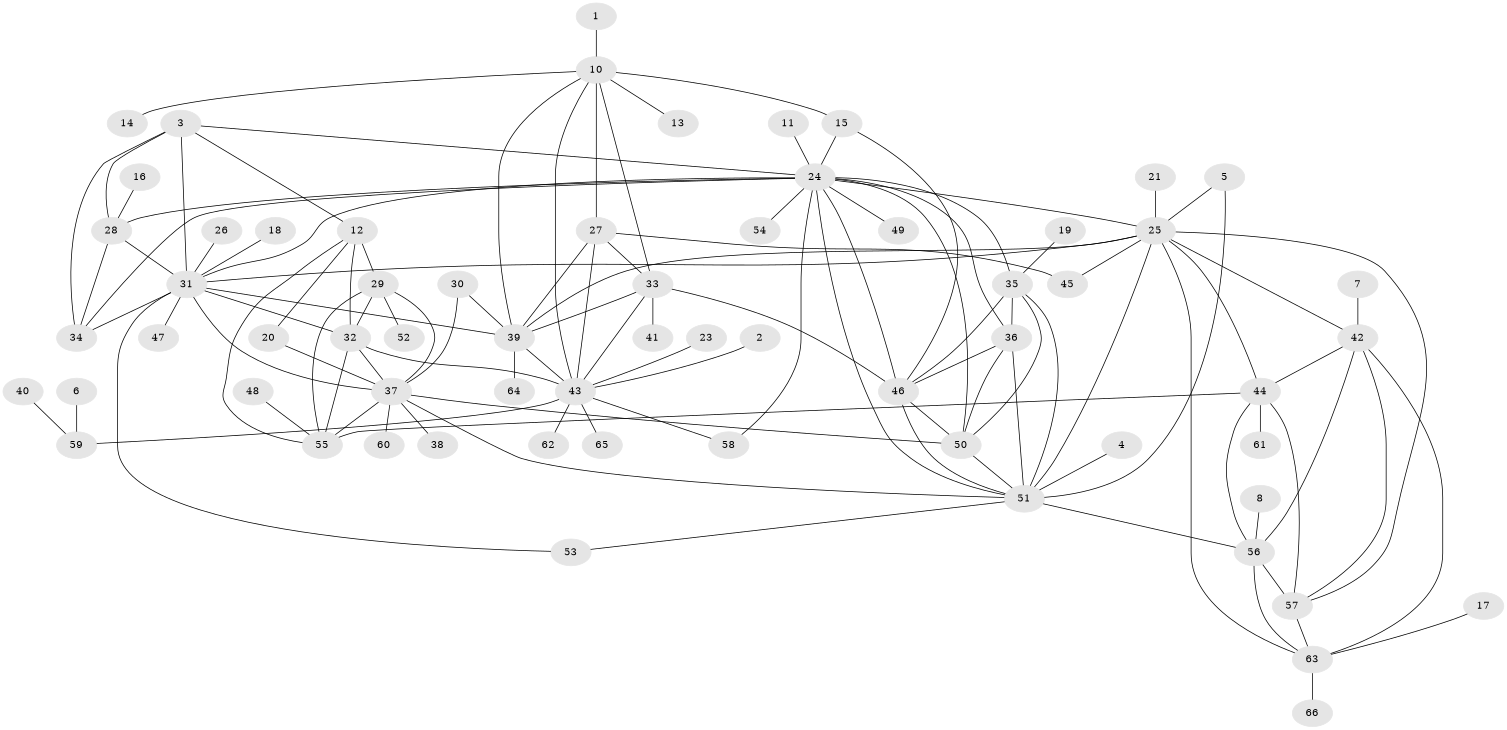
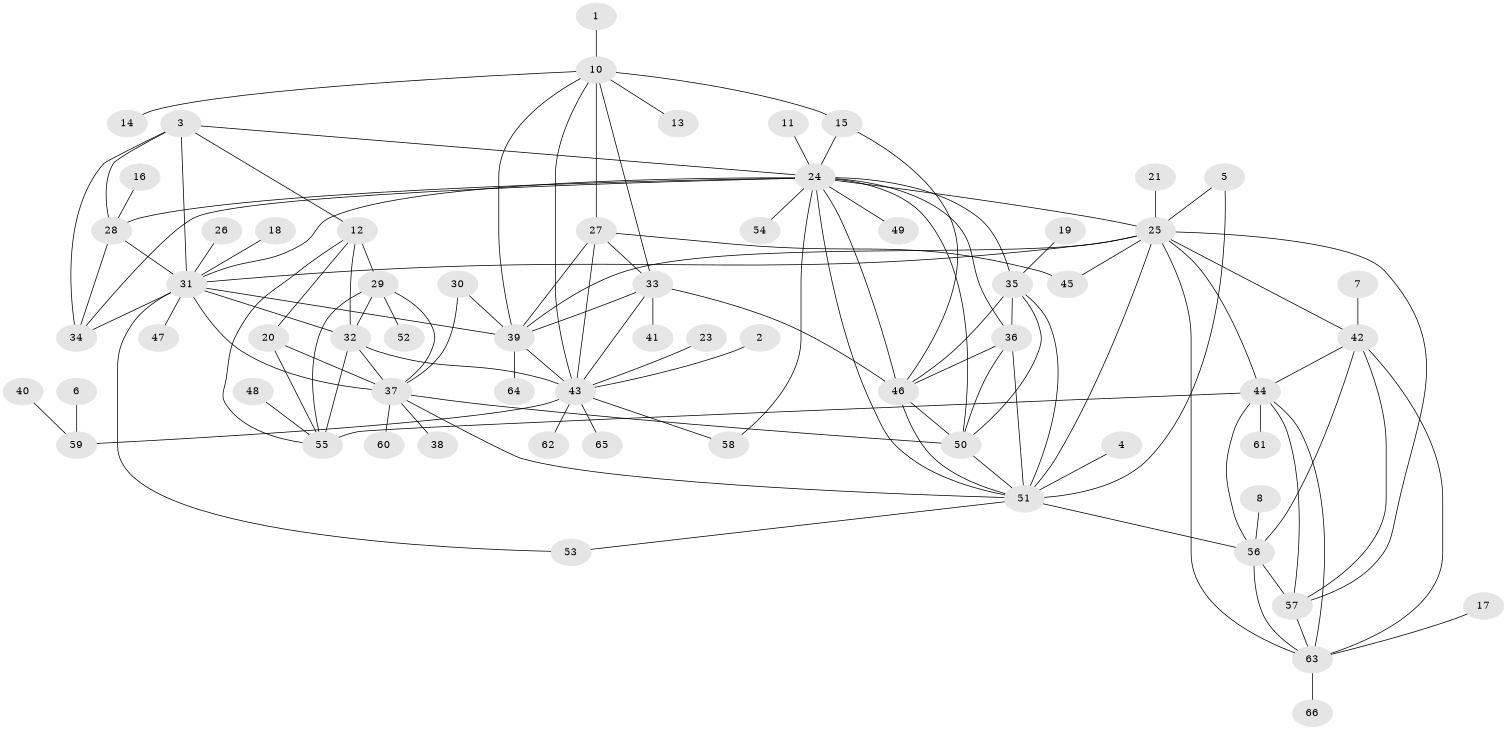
edge "37" -- "55": now "20" -- "55"
edge "44" -- "63": added
